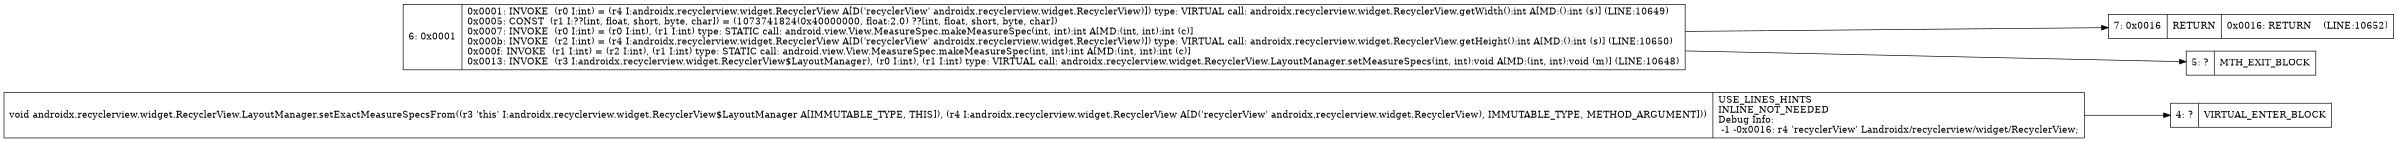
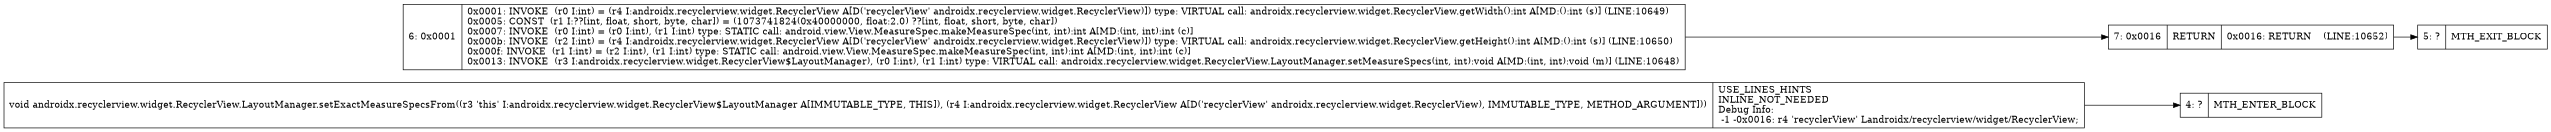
edge "6: 0x0001" -> "5: ?": now "7: 0x0016" -> "5: ?"
node "4: ?": text "VIRTUAL_ENTER_BLOCK" -> "MTH_ENTER_BLOCK"
